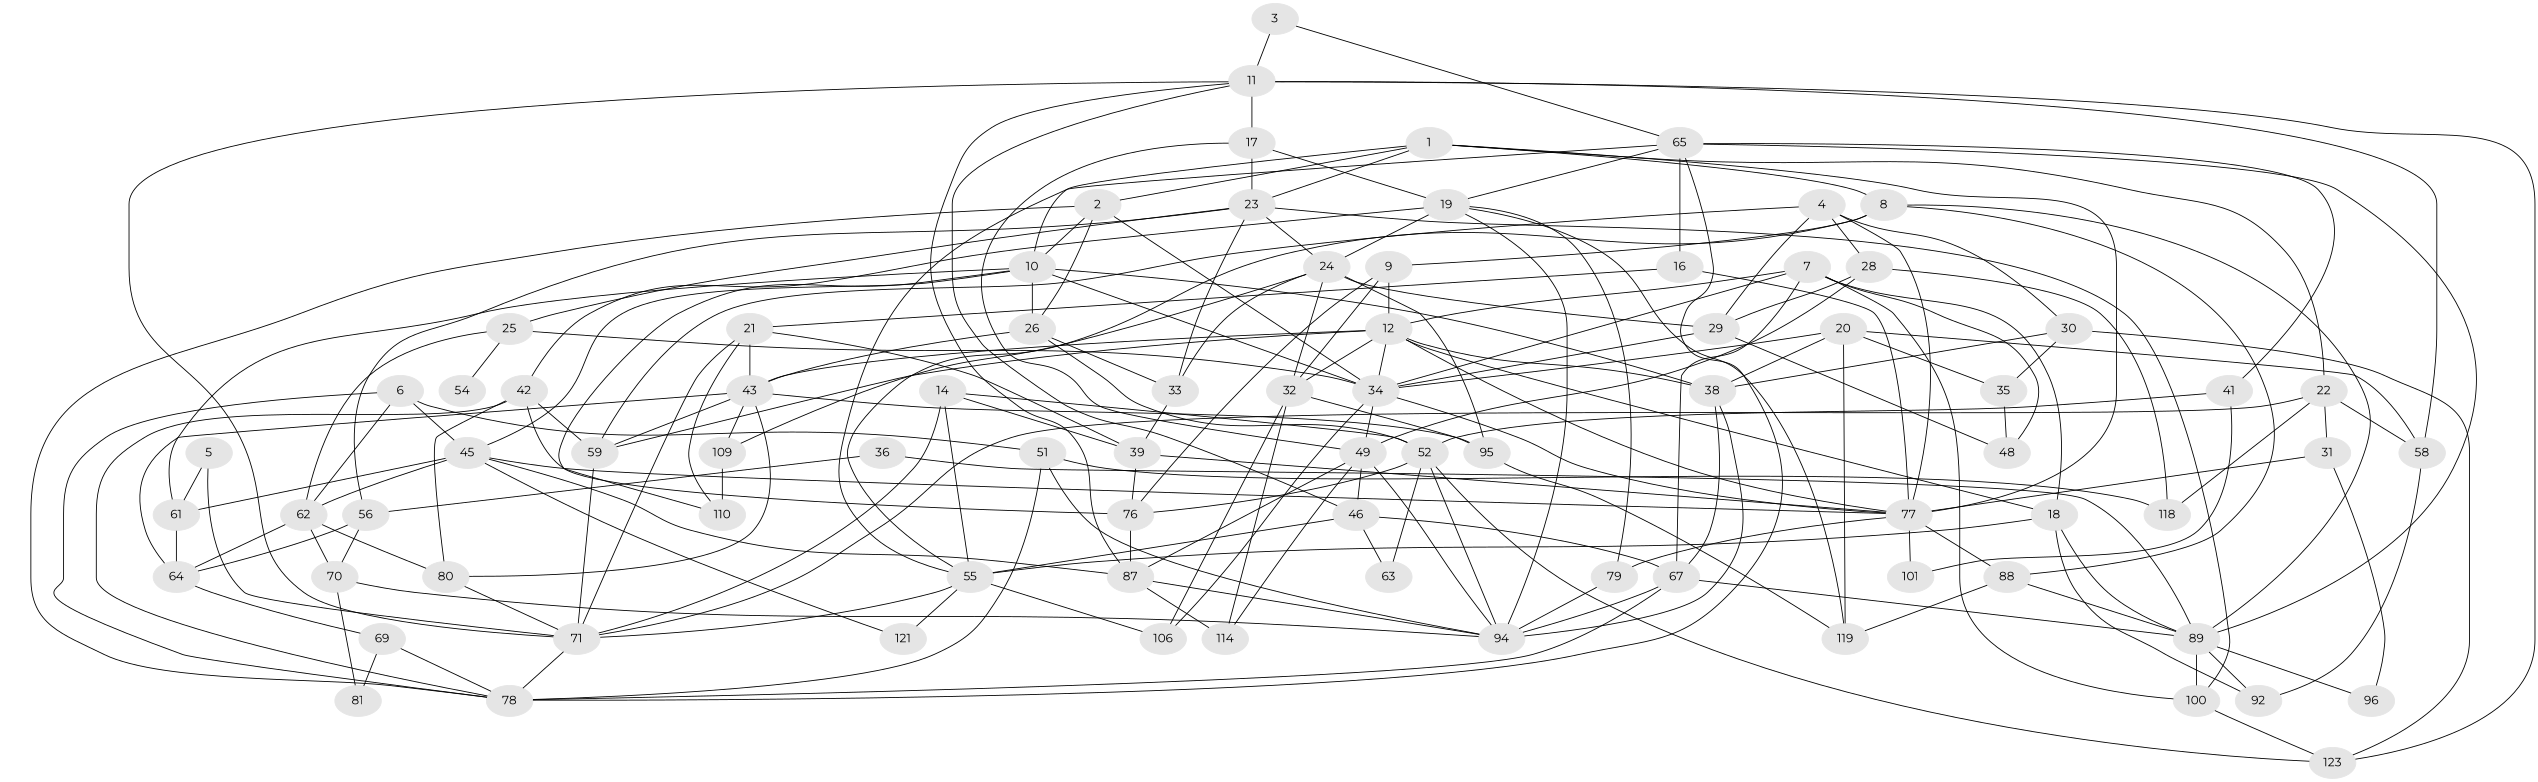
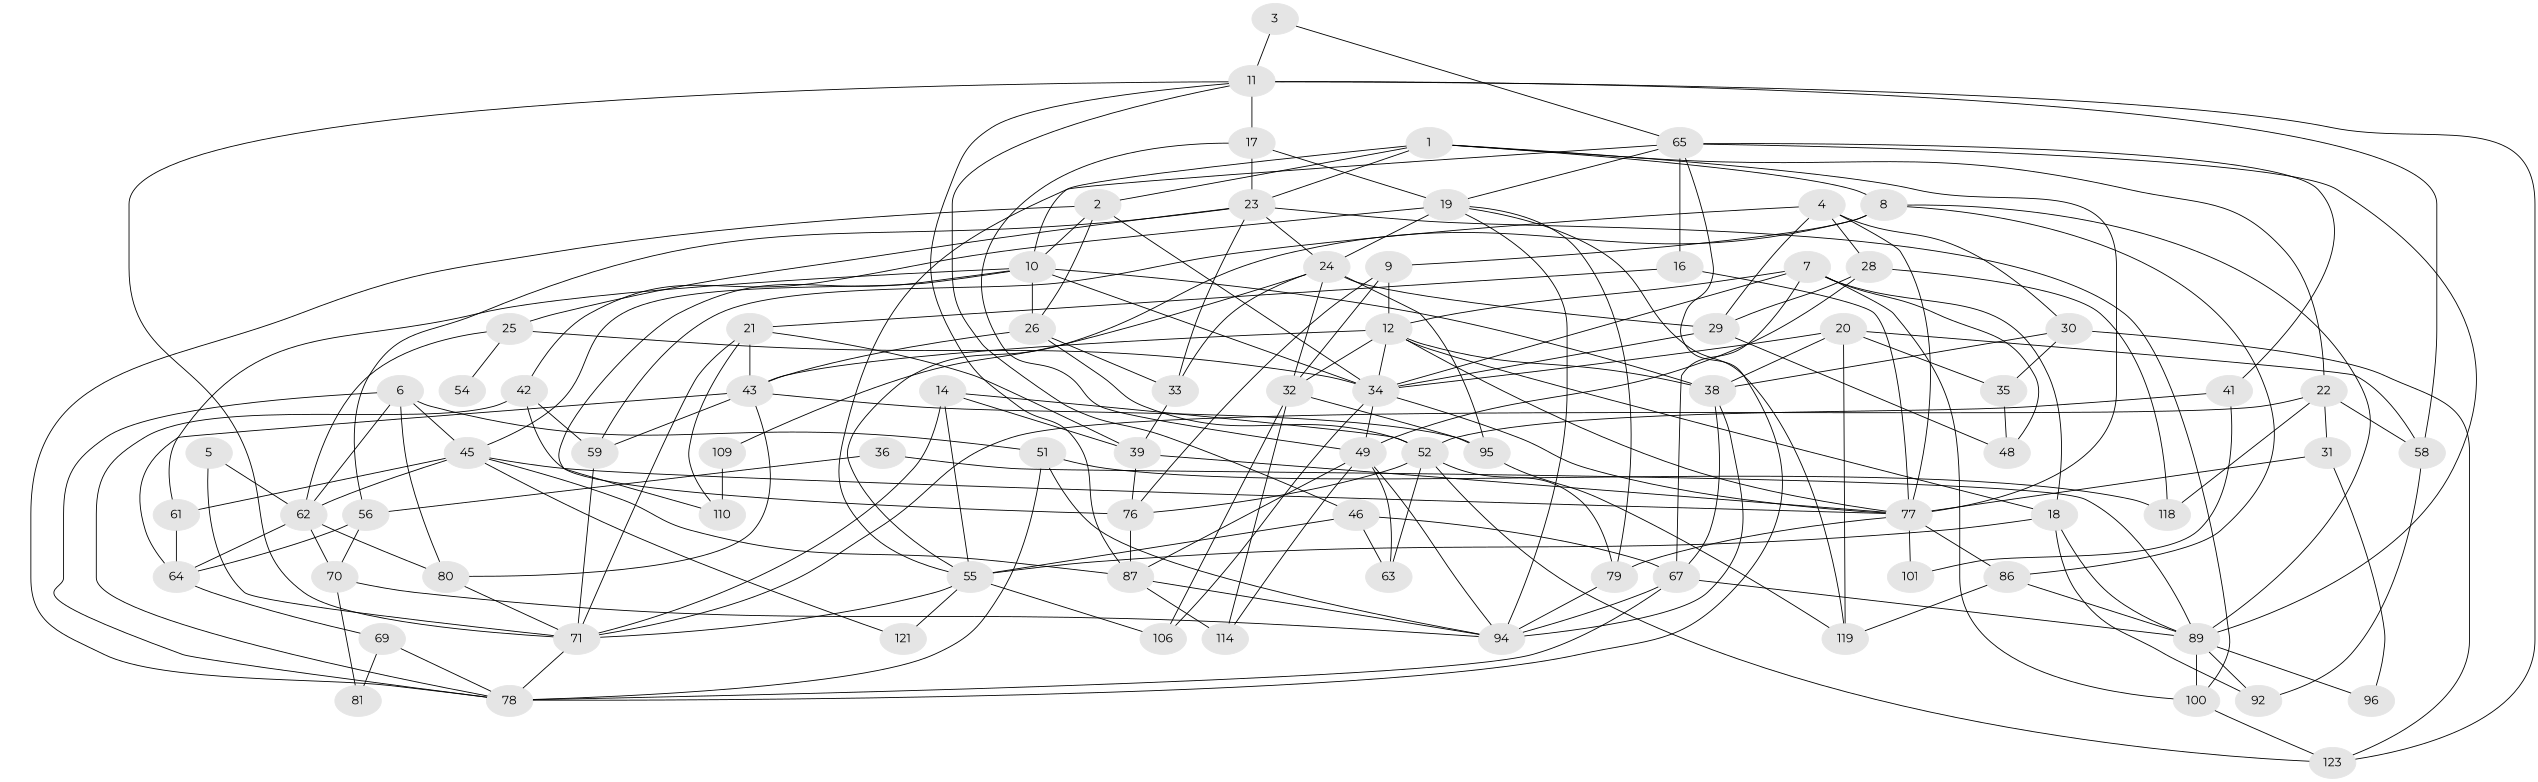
edge "12" -- "59": removed
edge "43" -- "109": removed
edge "42" -- "80": now "6" -- "80"
edge "5" -- "61": now "5" -- "62"
edge "49" -- "46": now "49" -- "63"
edge "52" -- "94": now "52" -- "79"
node "88": label "88" -> "86"
